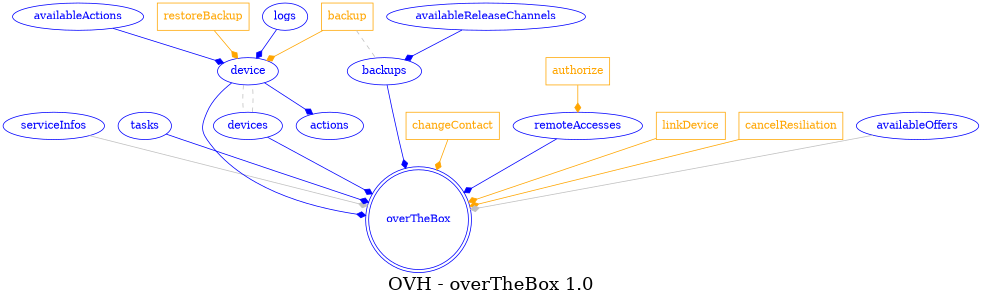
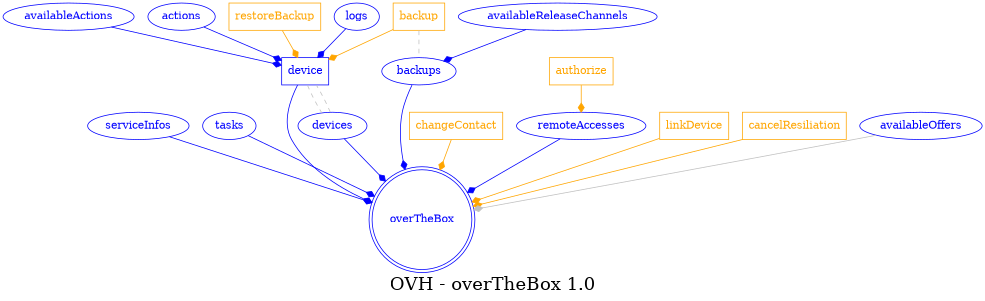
node "device": shape ellipse -> box
edge "device" -> "actions": reversed
edge "serviceInfos" -> "overTheBox": color grey -> blue
